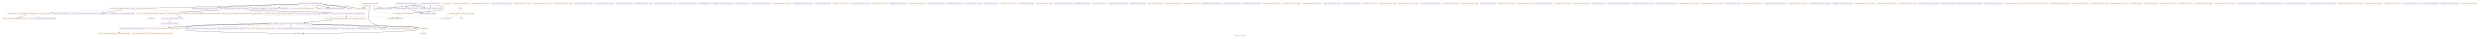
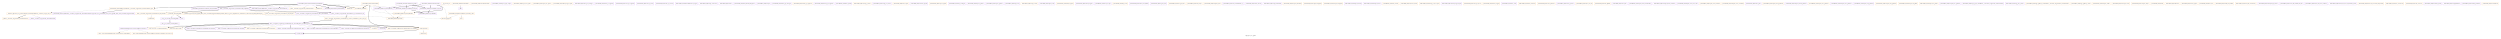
node "_ZN9LAMMPS_NS3Fix17min_post_neighborEv": added
